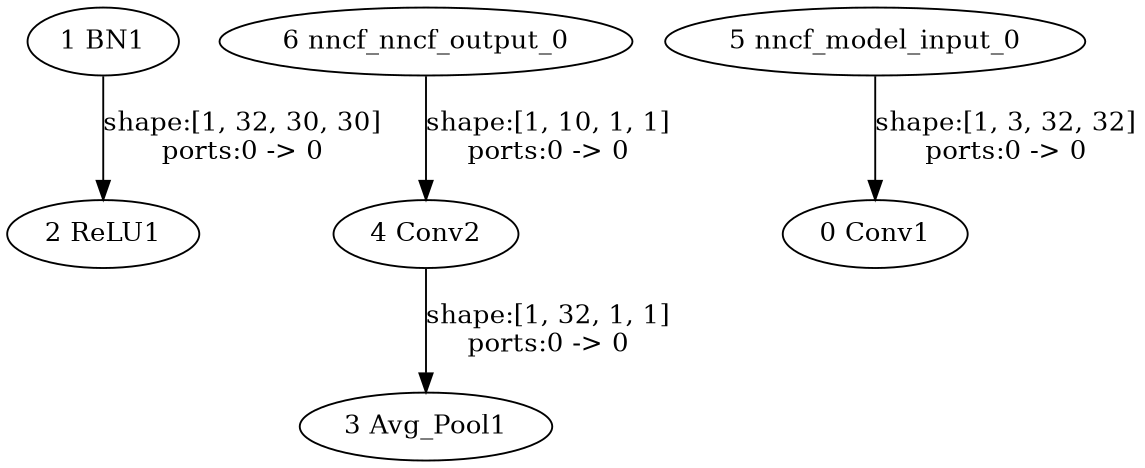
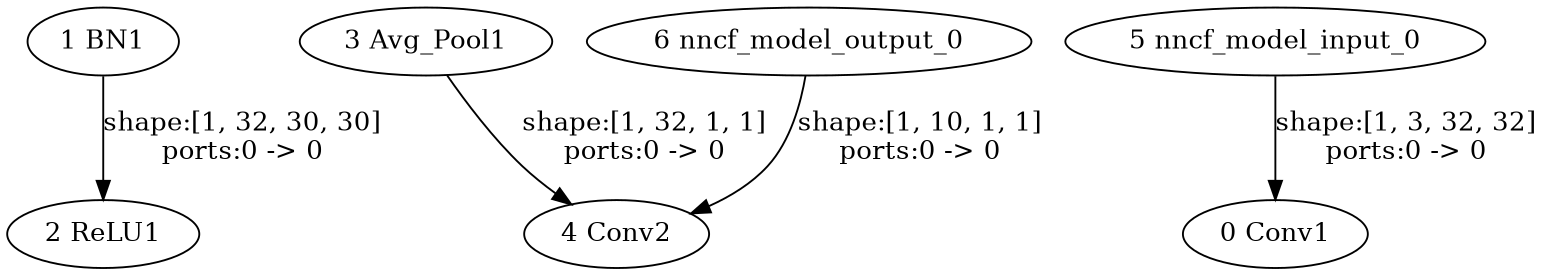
node "6 nncf_nncf_output_0": label "6 nncf_nncf_output_0" -> "6 nncf_model_output_0"
edge "4 Conv2" -> "3 Avg_Pool1": reversed
